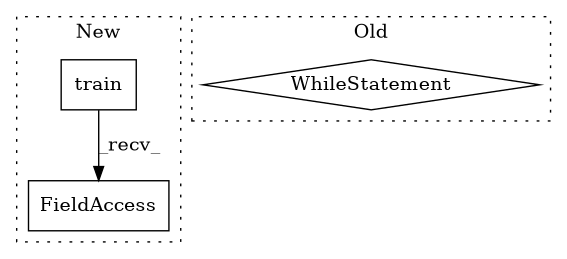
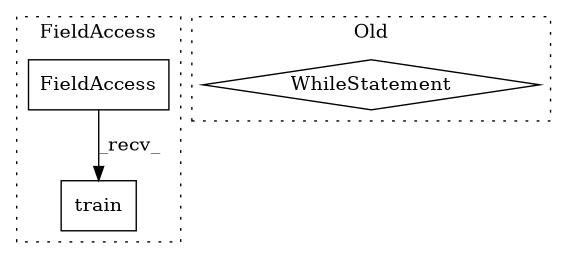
cluster "New": label "New" -> "FieldAccess"
edge "train" -> "FieldAccess": reversed
